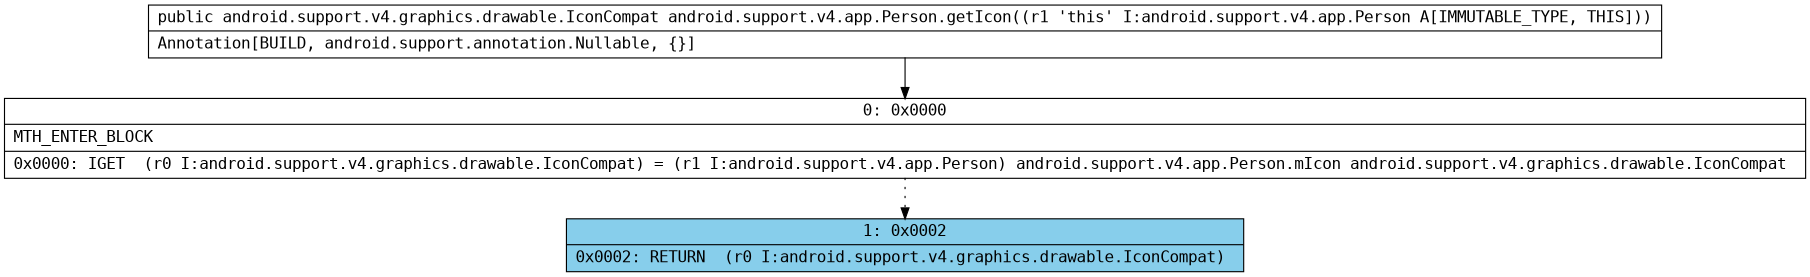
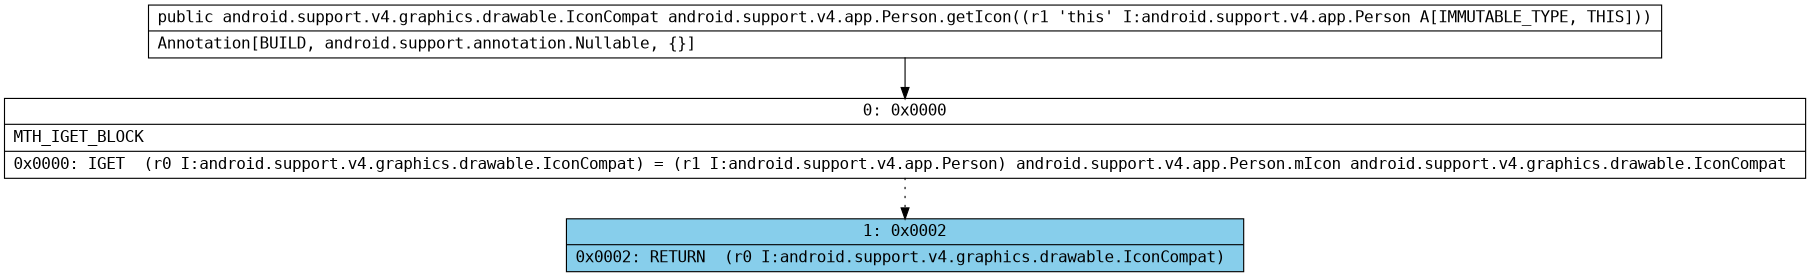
node "0: 0x0000": text "MTH_ENTER_BLOCK" -> "MTH_IGET_BLOCK"
